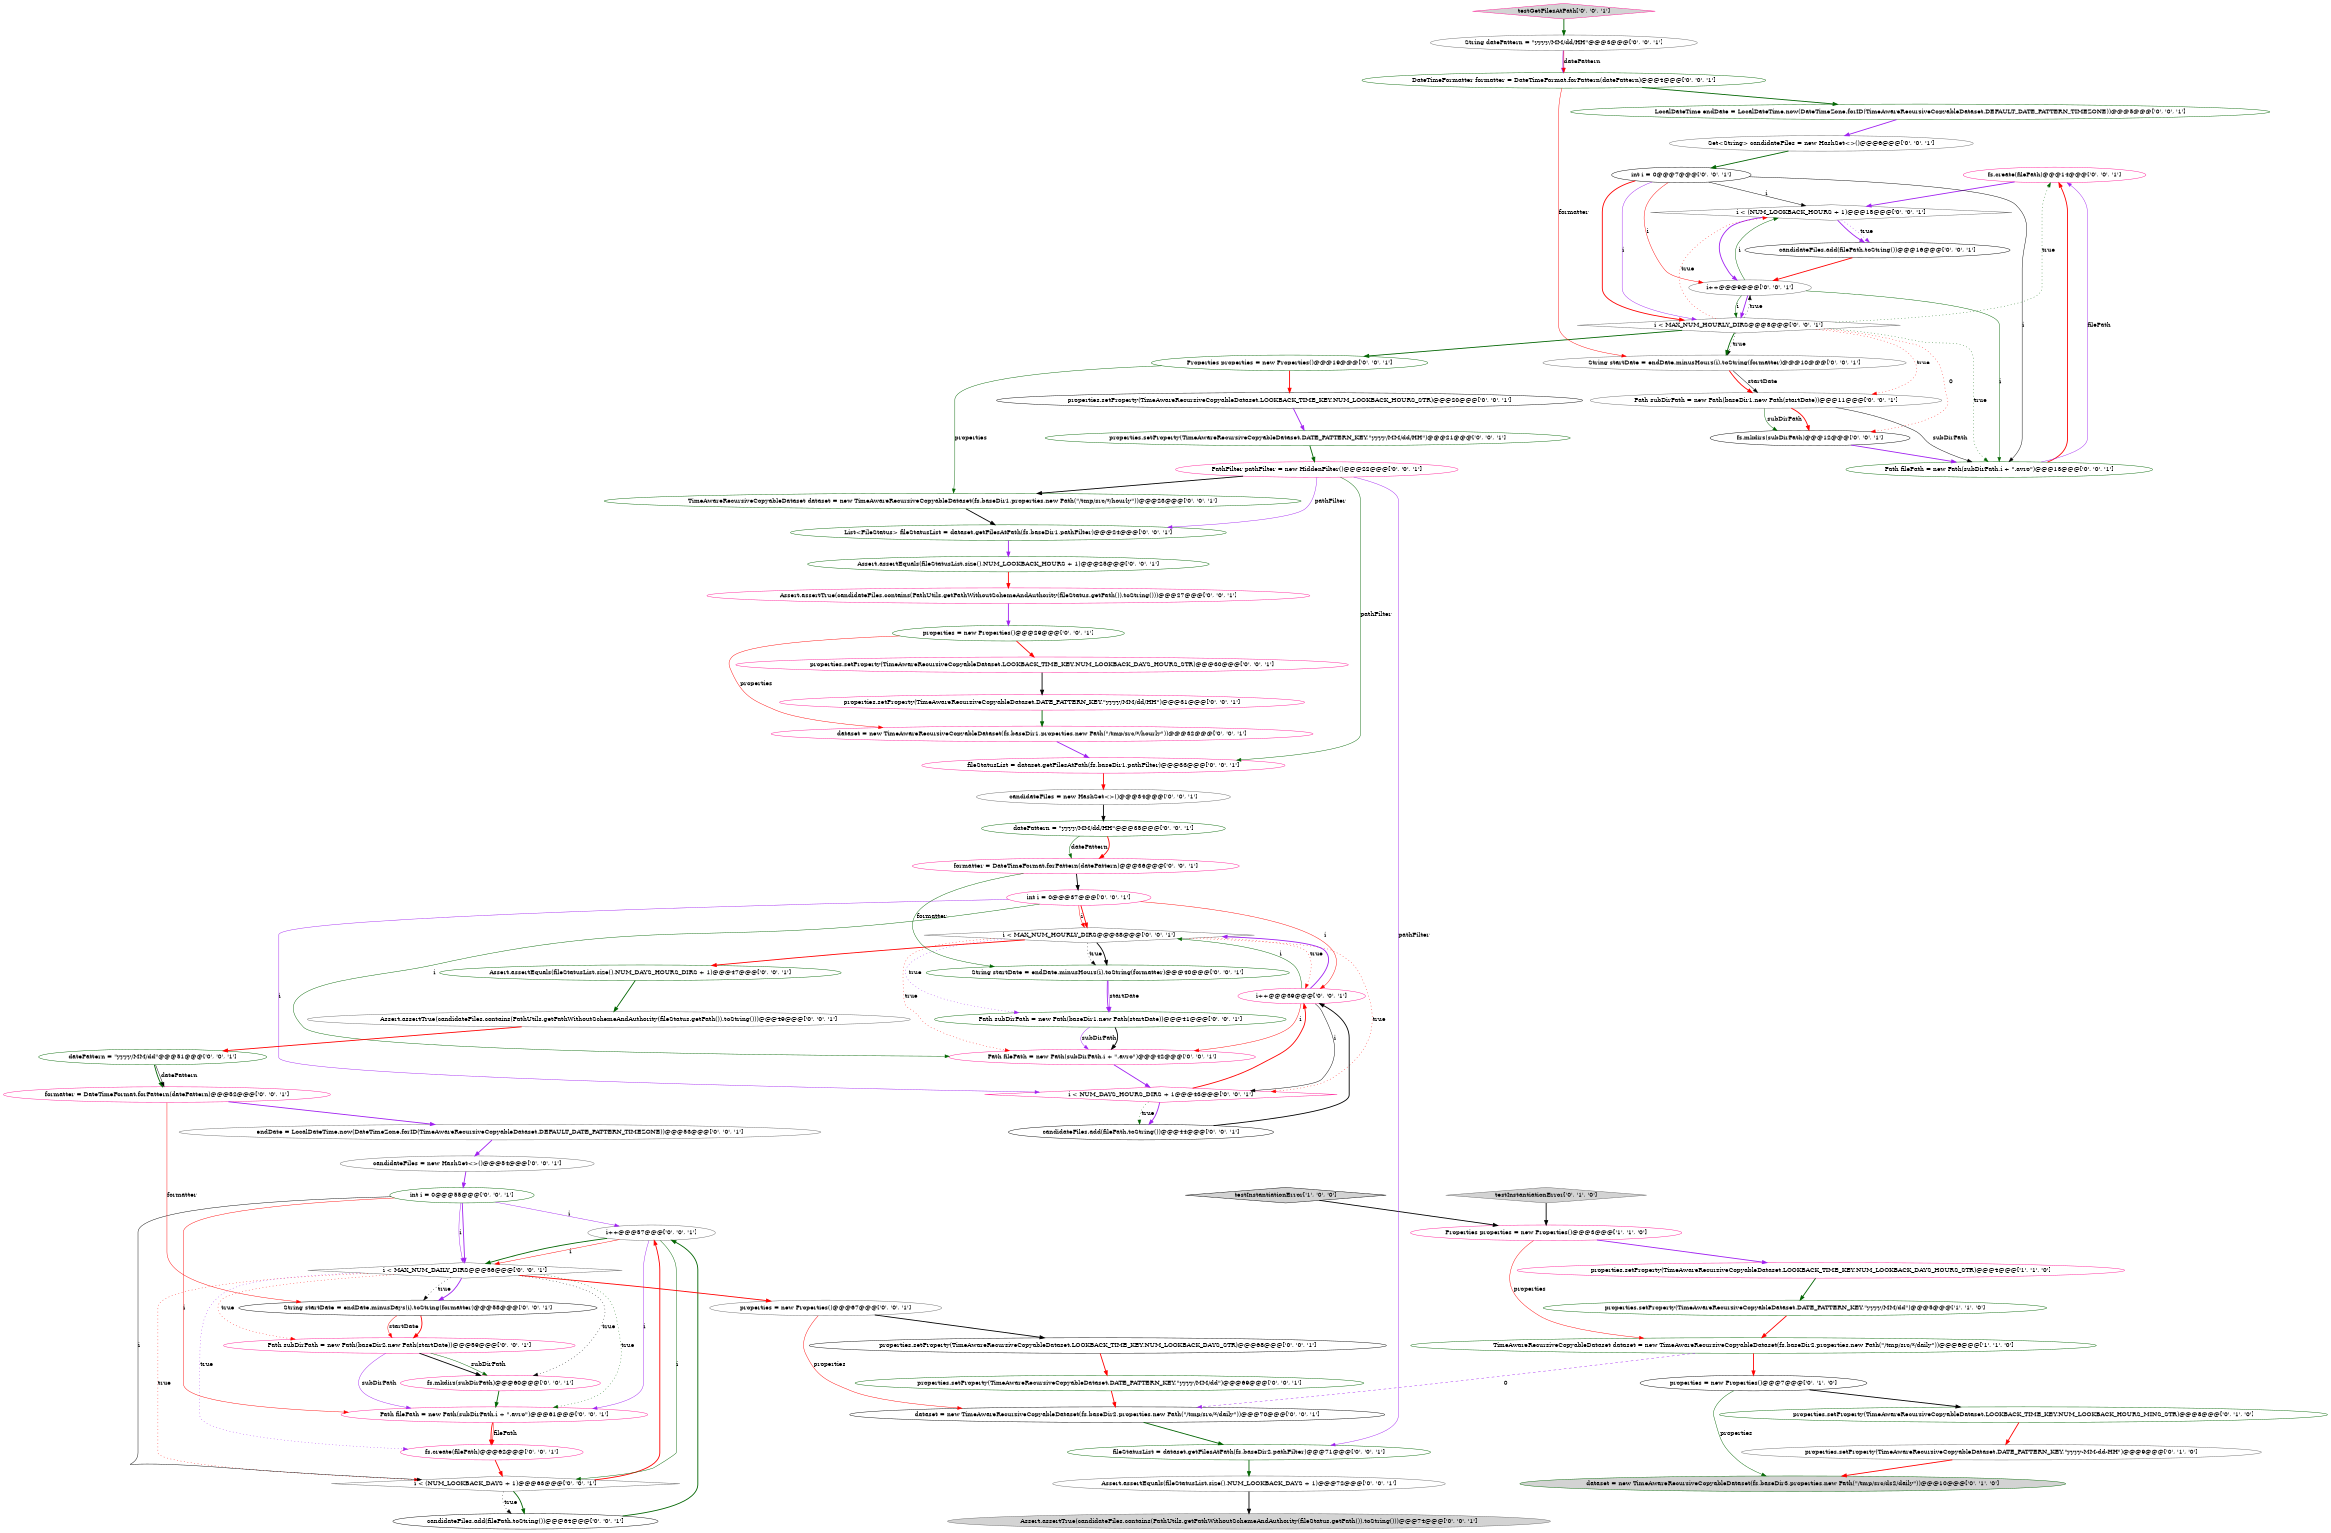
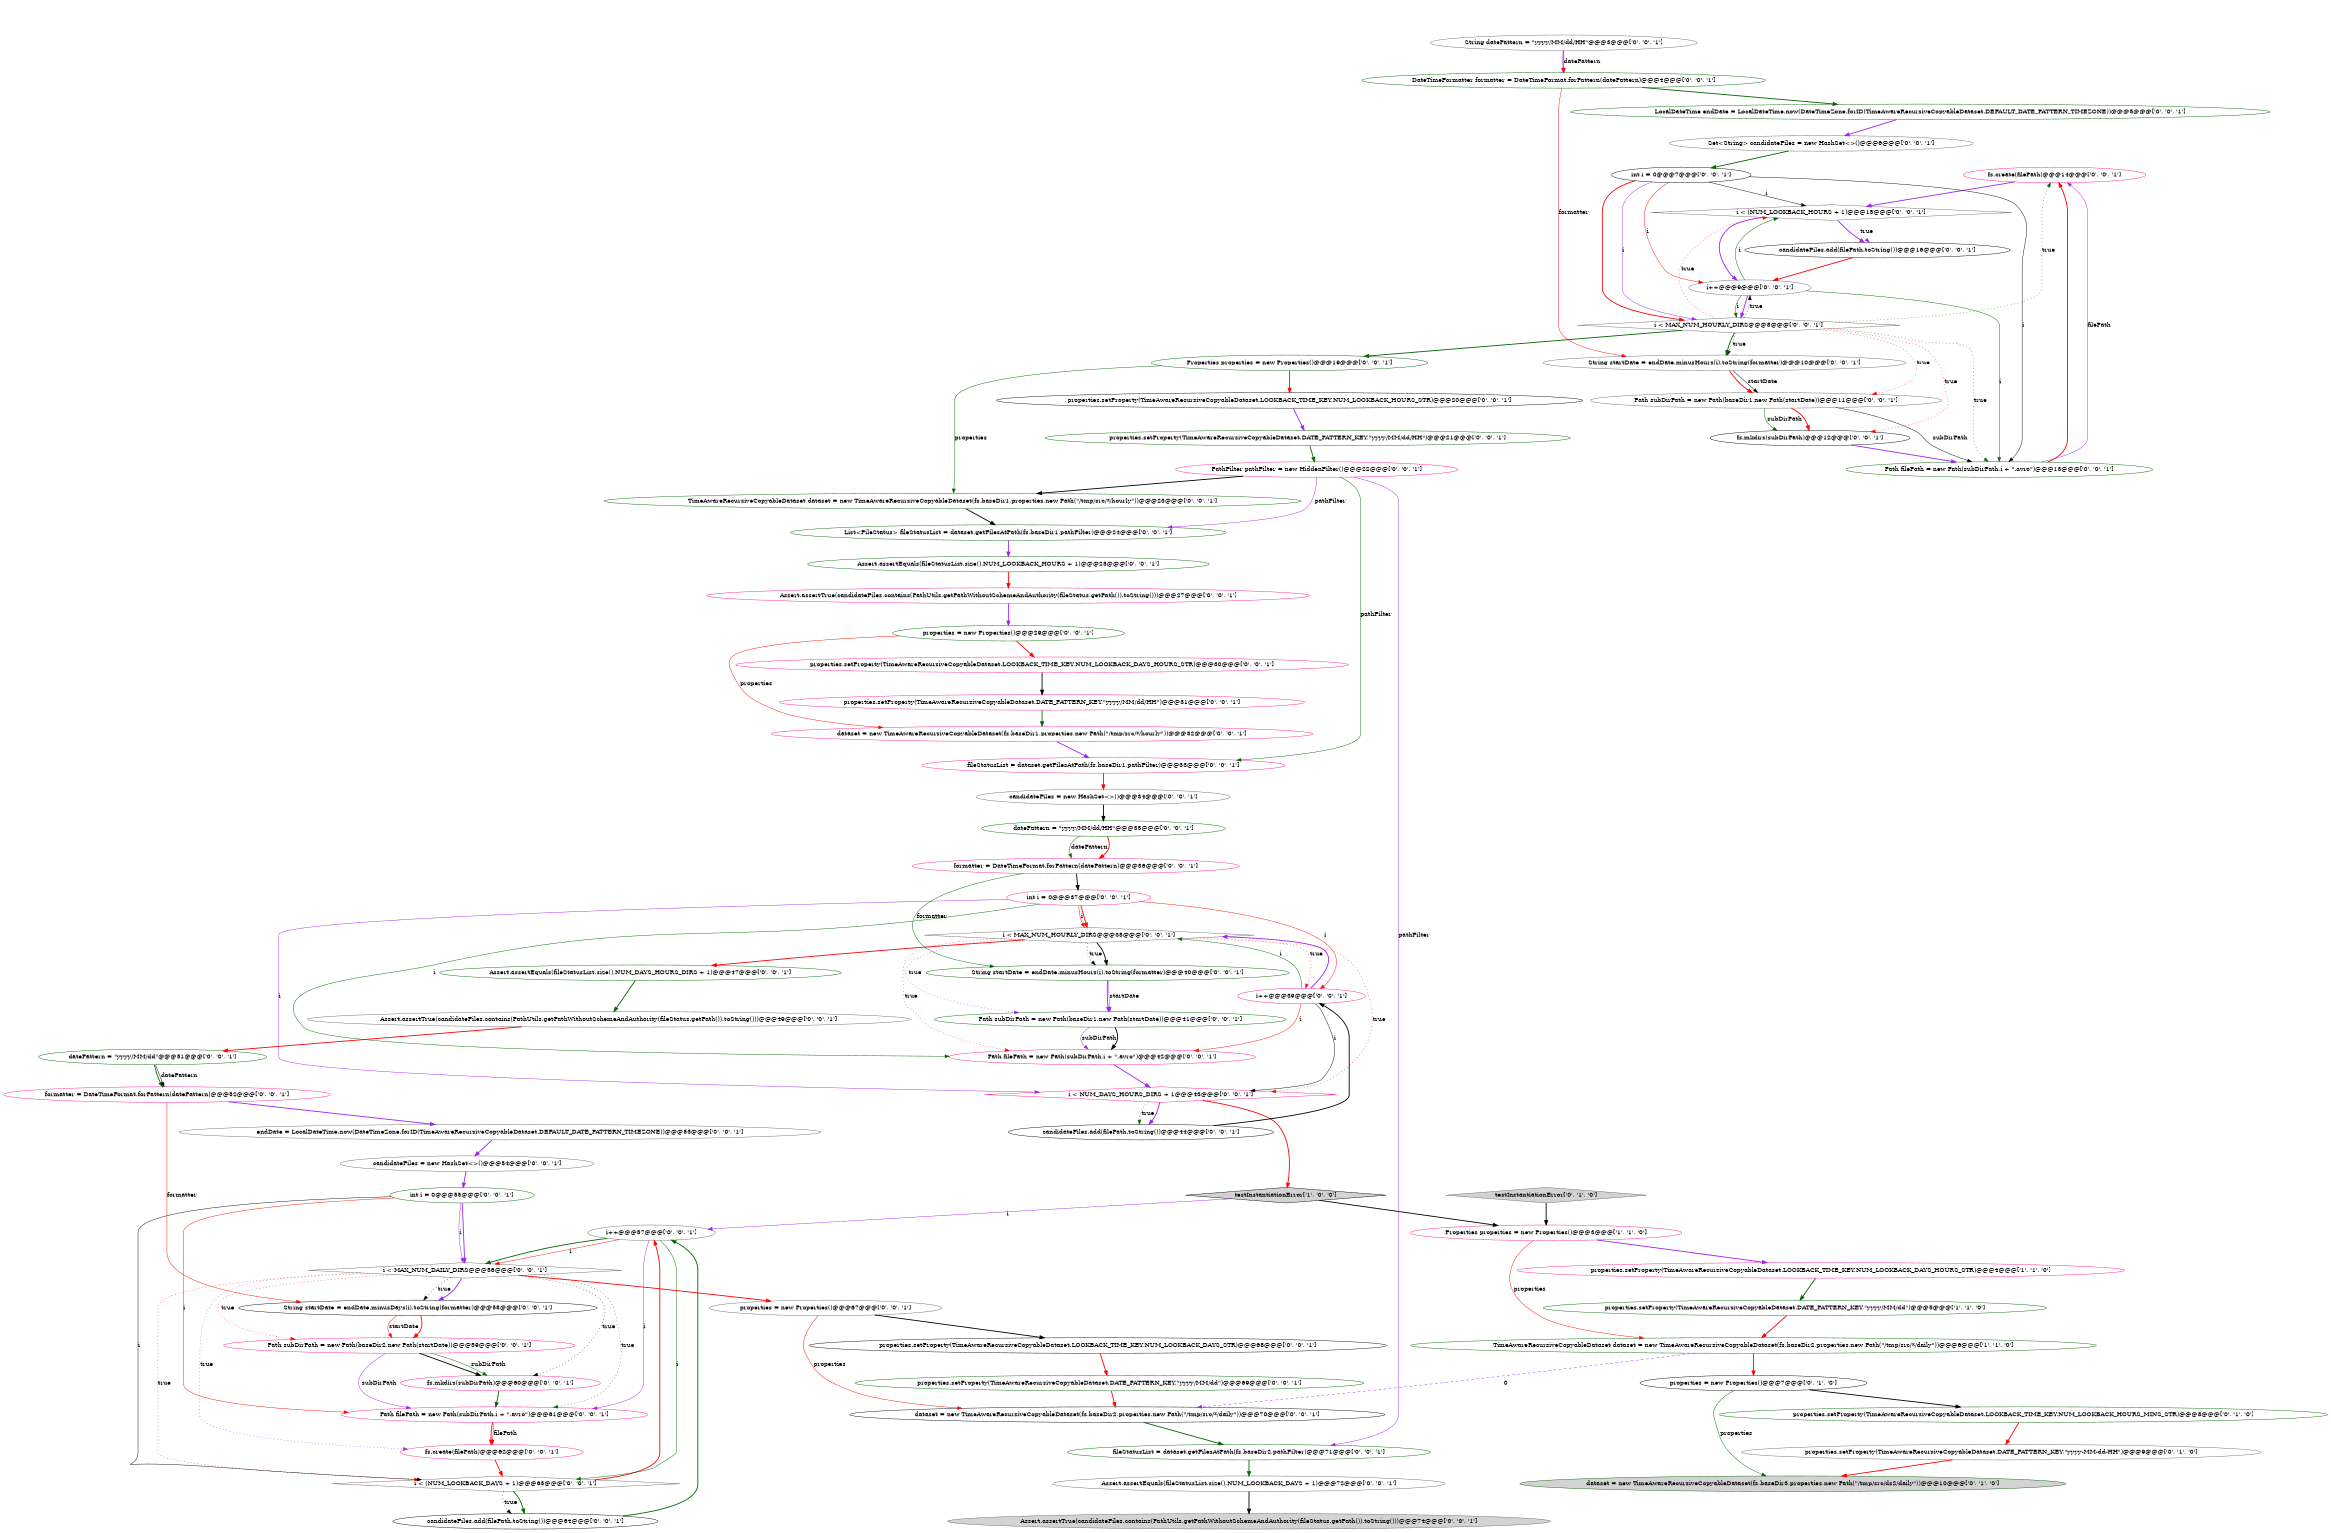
node "testGetFilesAtPath['0', '0', '1']": removed
edge "i < MAX_NUM_HOURLY_DIRS@@@8@@@['0', '0', '1']" -> "fs.mkdirs(subDirPath)@@@12@@@['0', '0', '1']": label "0" -> "true"
edge "i < NUM_DAYS_HOURS_DIRS + 1@@@43@@@['0', '0', '1']" -> "i++@@@39@@@['0', '0', '1']": now "i < NUM_DAYS_HOURS_DIRS + 1@@@43@@@['0', '0', '1']" -> "testInstantiationError['1', '0', '0']"
edge "int i = 0@@@55@@@['0', '0', '1']" -> "i++@@@57@@@['0', '0', '1']": now "testInstantiationError['1', '0', '0']" -> "i++@@@57@@@['0', '0', '1']"
